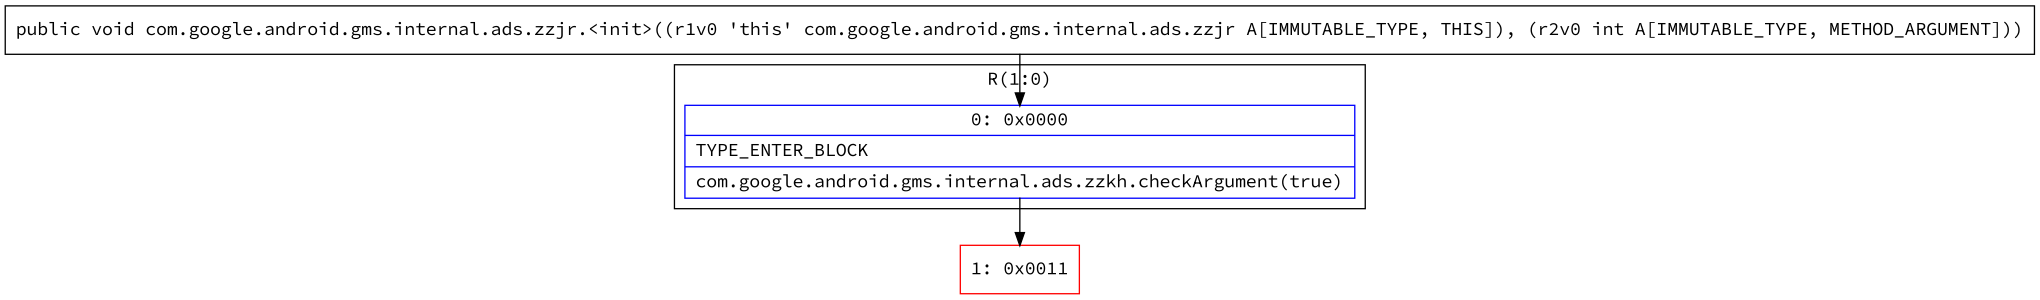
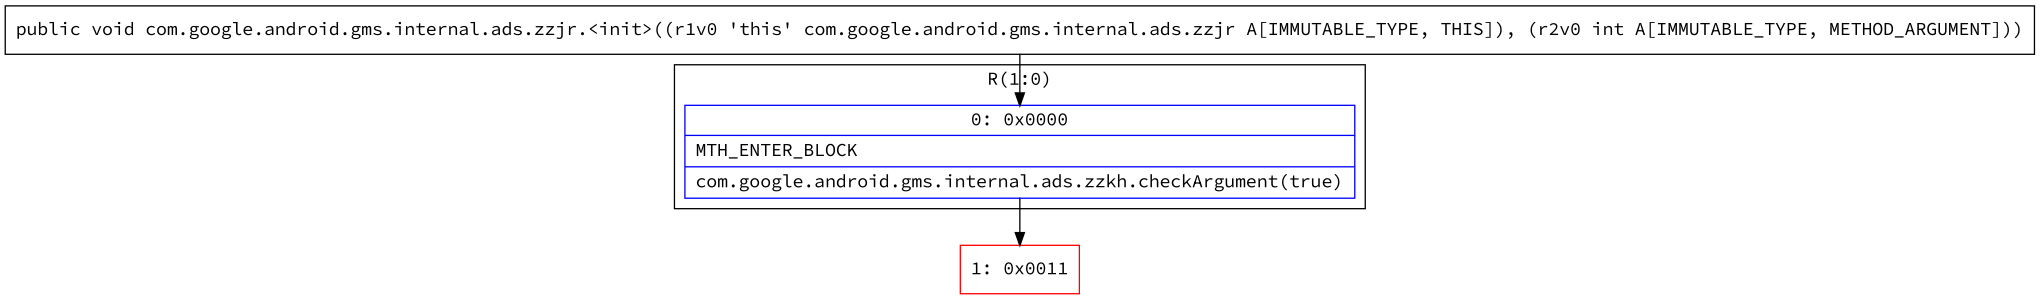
node "0: 0x0000": text "TYPE_ENTER_BLOCK" -> "MTH_ENTER_BLOCK"
